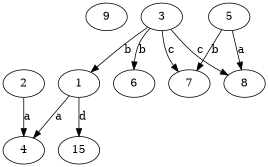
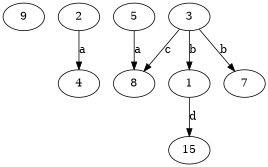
edge "5" -> "7": removed, label "b"
edge "3" -> "7": label "c" -> "b"
node "6": removed
edge "1" -> "4": removed, label "a"
